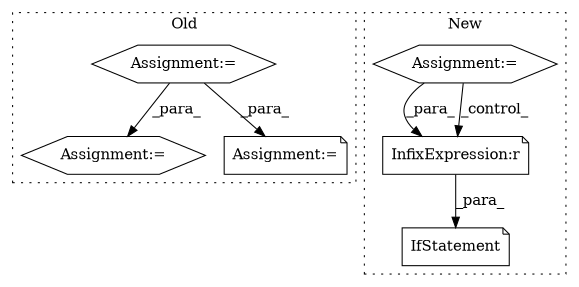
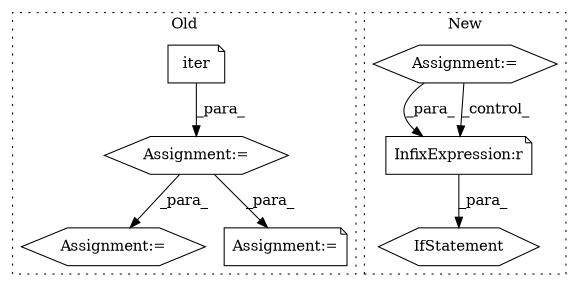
node "iter": added
node "IfStatement": shape note -> hexagon
